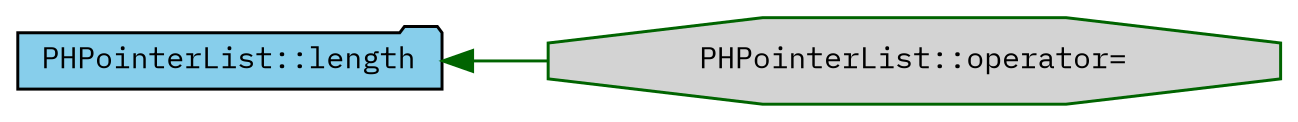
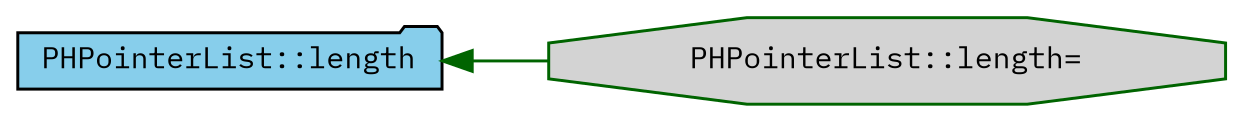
node "PHPointerList::operator=": label "PHPointerList::operator=" -> "PHPointerList::length="
